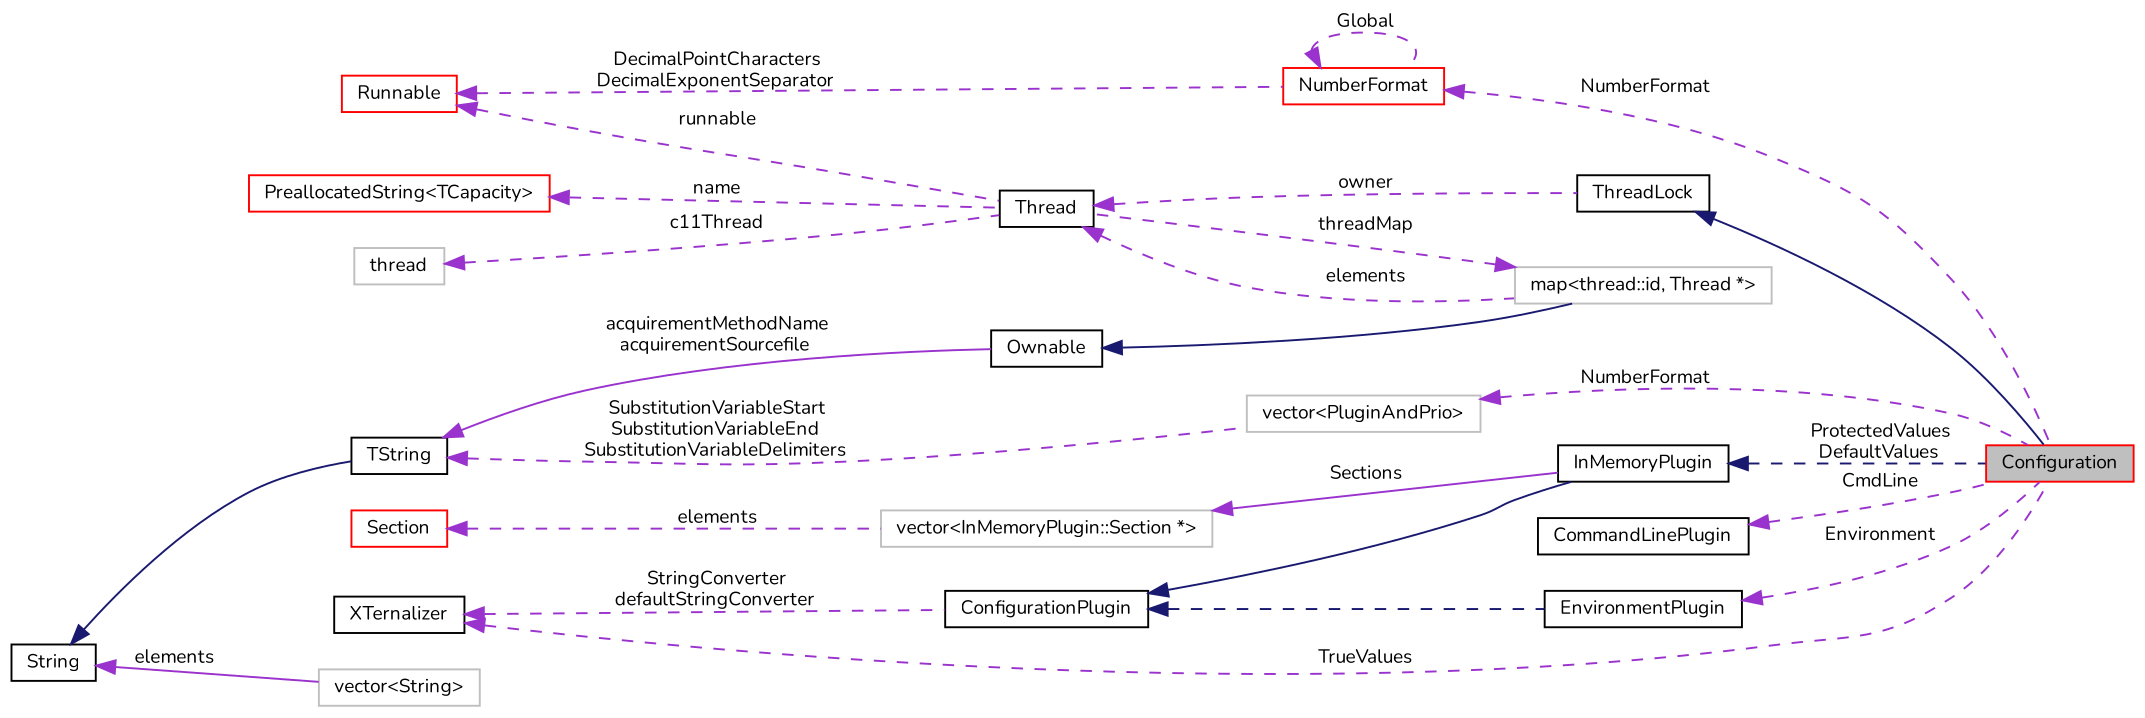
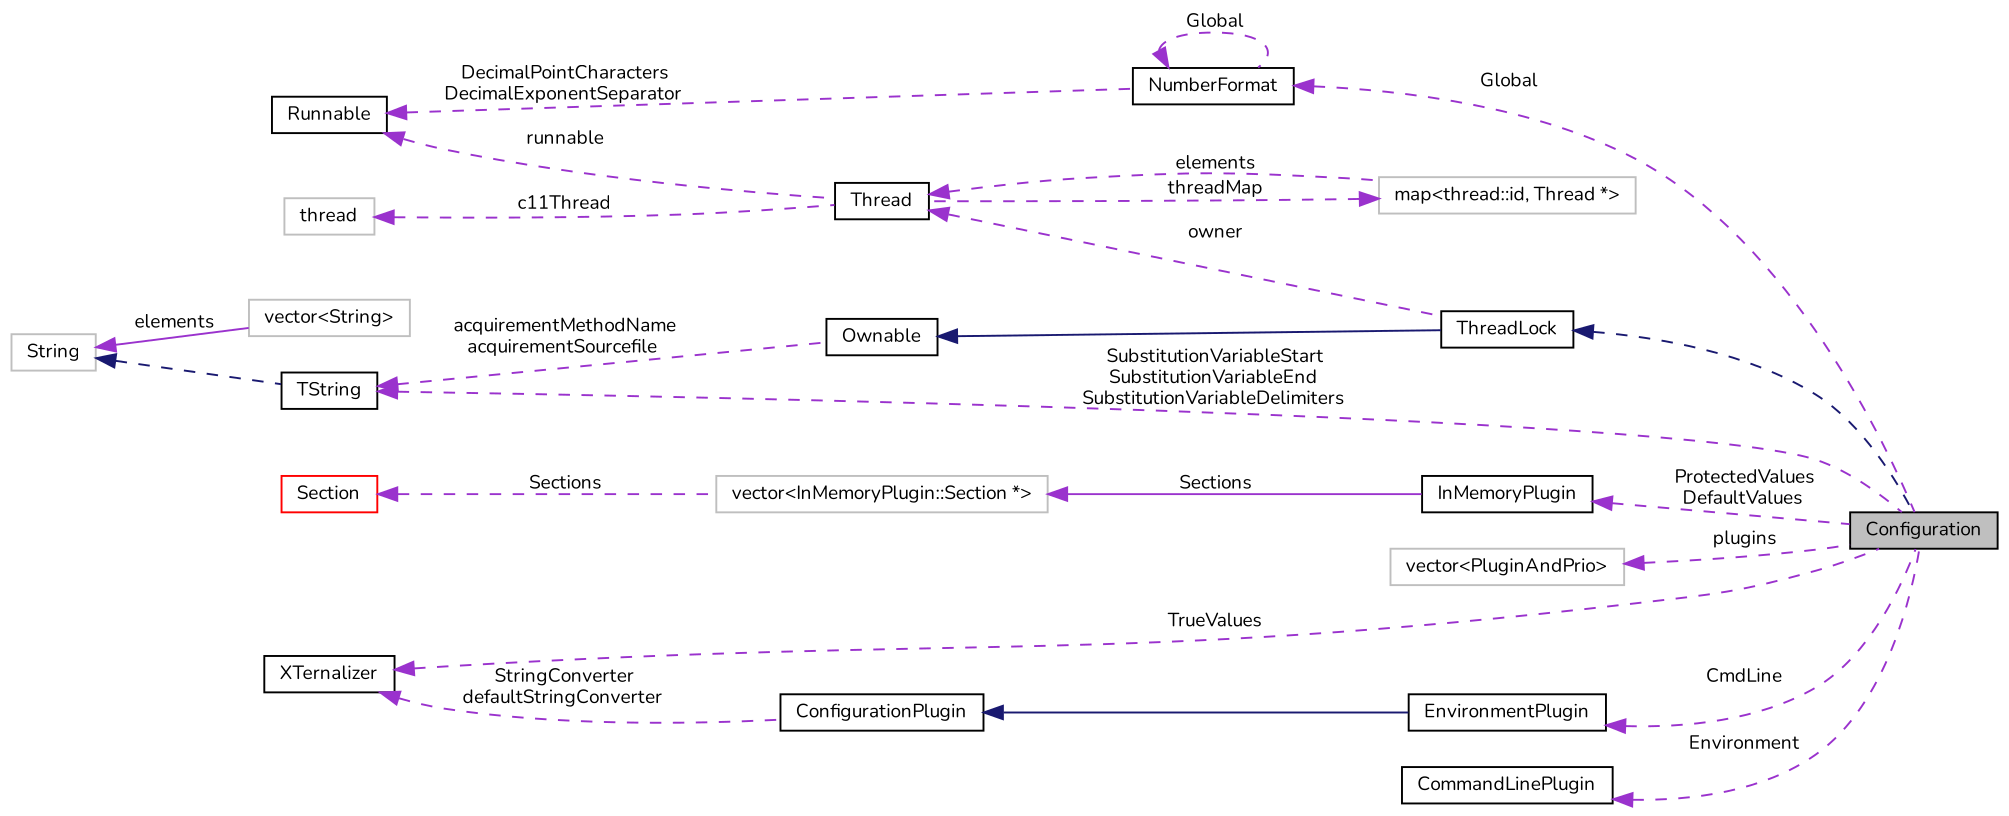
node "NumberFormat": color red -> black
edge "Configuration" -> "NumberFormat": label " NumberFormat" -> " Global"
node "Runnable": color red -> black
node "PreallocatedString<TCapacity>": removed
edge "Configuration" -> "ThreadLock": style solid -> dashed
edge "map<thread::id, Thread *>" -> "Ownable": now "ThreadLock" -> "Ownable"
edge "Ownable" -> "TString": style solid -> dashed
edge "Configuration" -> "vector<PluginAndPrio>": label " NumberFormat" -> " plugins"
edge "vector<PluginAndPrio>" -> "TString": now "Configuration" -> "TString"
edge "Configuration" -> "InMemoryPlugin": color midnightblue -> darkorchid3
node "Configuration": color red -> black
edge "Configuration" -> "CommandLinePlugin": label " CmdLine" -> " Environment"
edge "vector<InMemoryPlugin::Section *>" -> "Section": label " elements" -> " Sections"
edge "TString" -> "String": style solid -> dashed
edge "Configuration" -> "EnvironmentPlugin": label " Environment" -> " CmdLine"
edge "InMemoryPlugin" -> "ConfigurationPlugin": removed
edge "EnvironmentPlugin" -> "ConfigurationPlugin": style dashed -> solid
node "String": color black -> grey75
